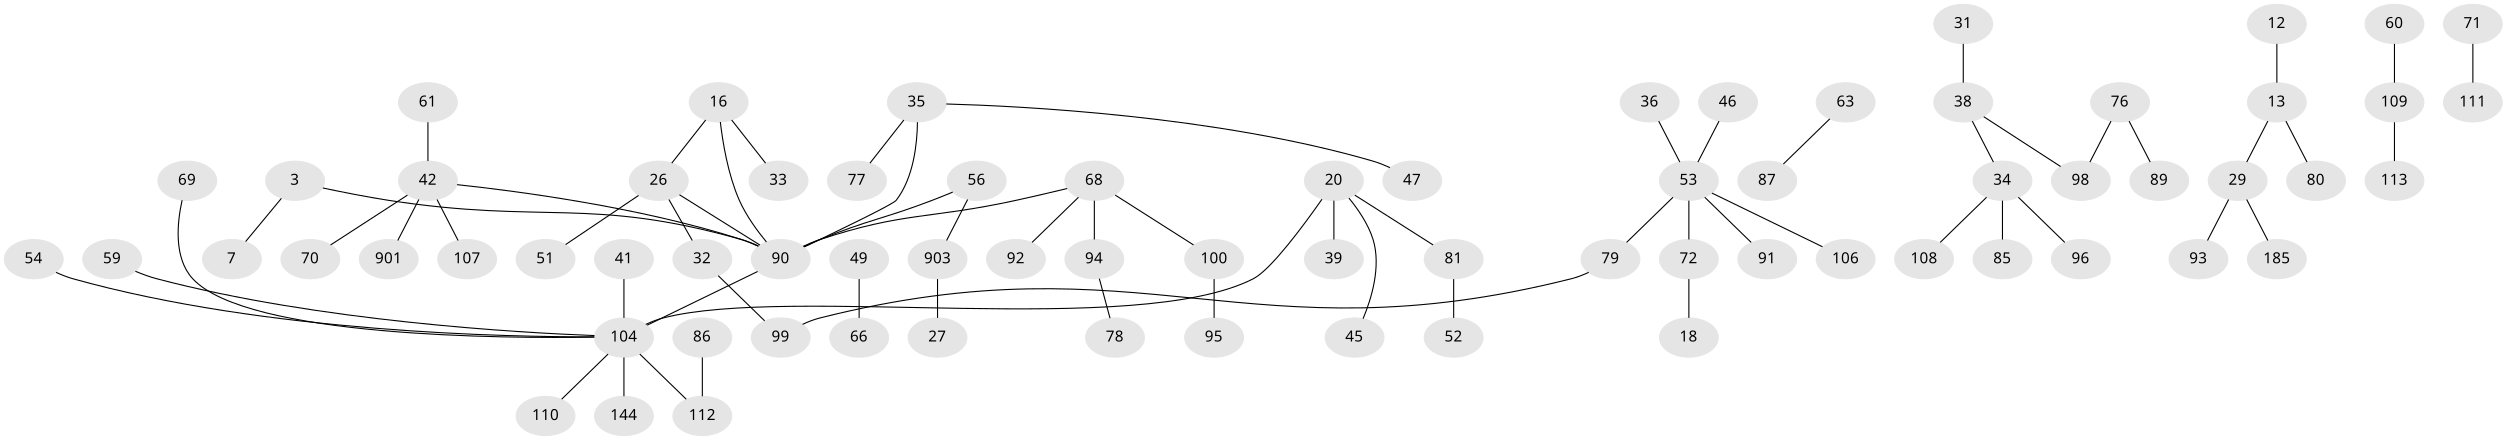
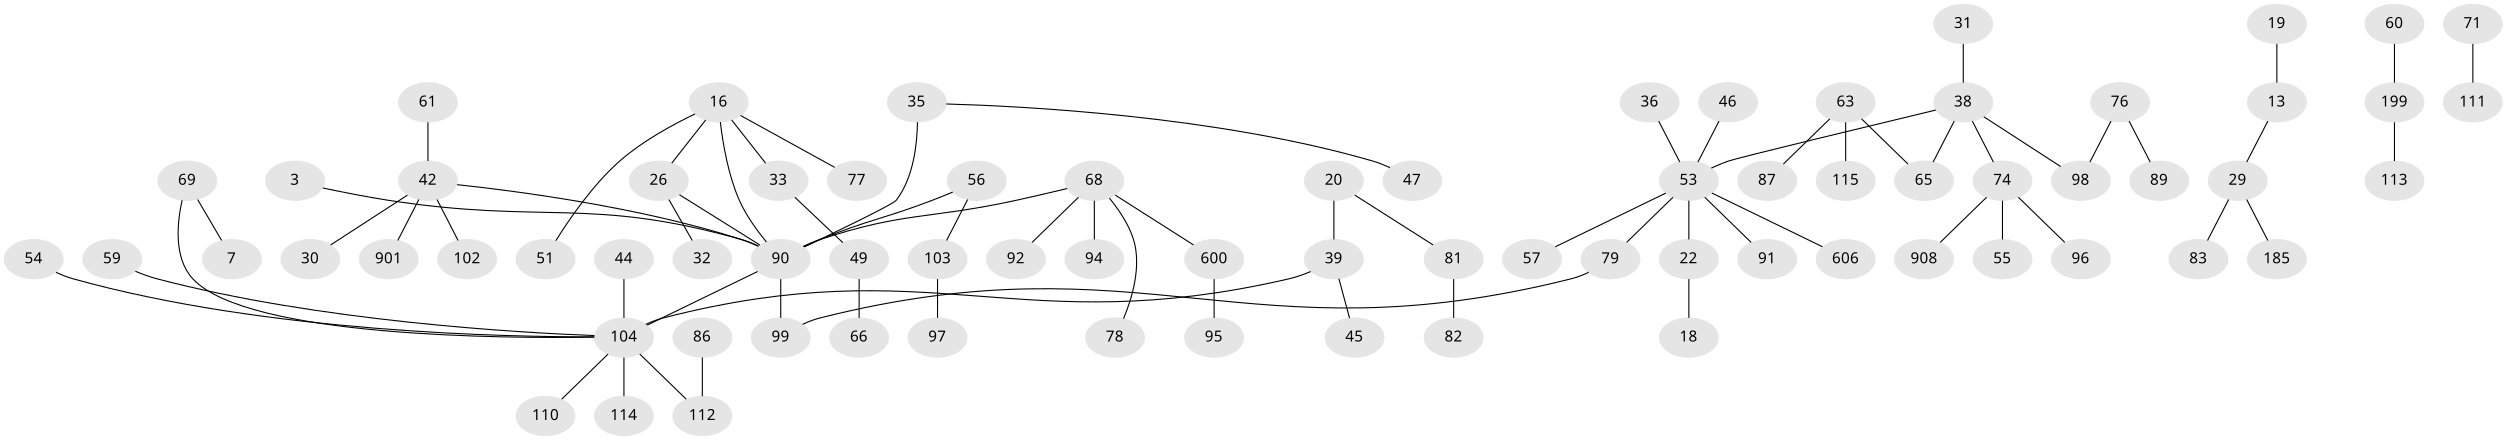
node "12": label "12" -> "19"
node "109": label "109" -> "199"
edge "38" -- "53": added
edge "35" -- "77": now "16" -- "77"
node "115": added
node "65": added
node "34": label "34" -> "74"
node "80": removed
edge "3" -- "7": now "69" -- "7"
edge "33" -- "49": added
edge "26" -- "51": now "16" -- "51"
edge "20" -- "45": now "39" -- "45"
node "70": label "70" -> "30"
node "107": label "107" -> "102"
node "41": label "41" -> "44"
node "903": label "903" -> "103"
node "100": label "100" -> "600"
node "57": added
node "72": label "72" -> "22"
node "106": label "106" -> "606"
node "108": label "108" -> "908"
node "85": label "85" -> "55"
node "93": label "93" -> "83"
edge "32" -- "99": now "90" -- "99"
edge "94" -- "78": now "68" -- "78"
edge "20" -- "104": now "39" -- "104"
node "27": label "27" -> "97"
node "52": label "52" -> "82"
node "144": label "144" -> "114"
